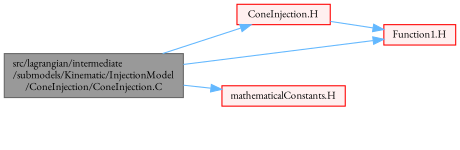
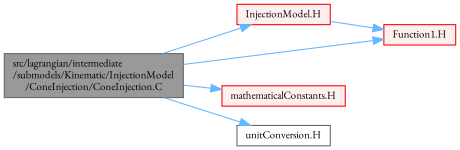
node "ConeInjection.H": label "ConeInjection.H" -> "InjectionModel.H"
node "unitConversion.H": added
